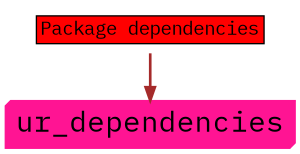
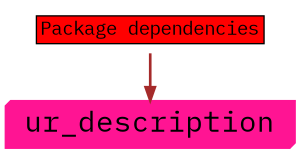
node "ur_dependencies": label "ur_dependencies" -> "ur_description"
